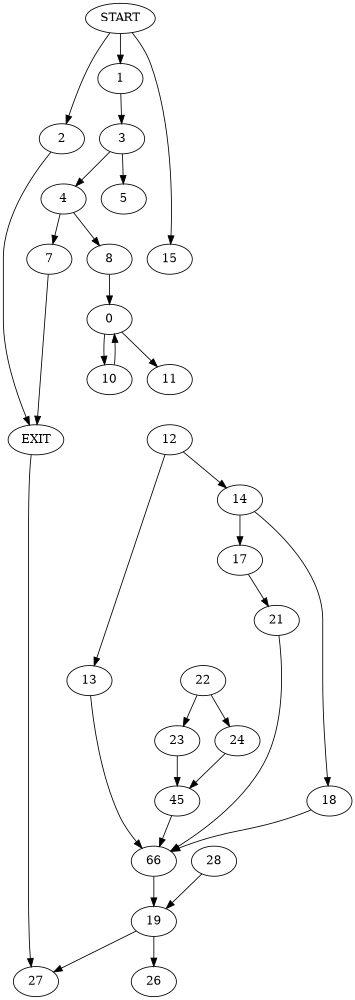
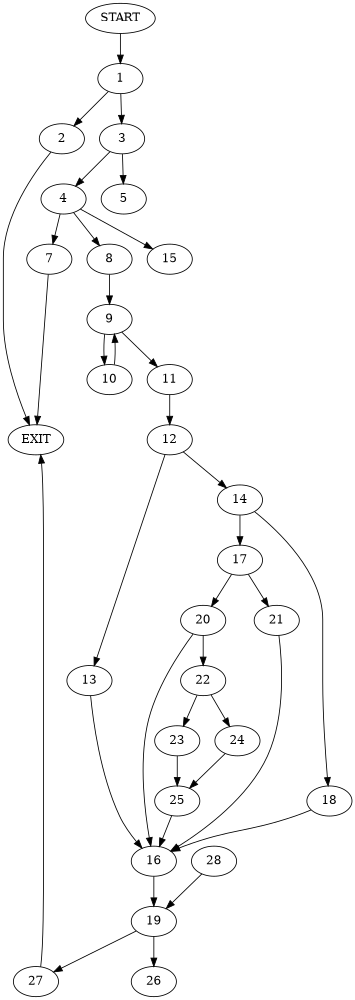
edge "START" -> "2": now "1" -> "2"
edge "START" -> "15": now "4" -> "15"
node "0": label "0" -> "9"
edge "11" -> "12": added
node "20": added
edge "EXIT" -> "27": reversed
node "45": label "45" -> "25"
node "66": label "66" -> "16"
